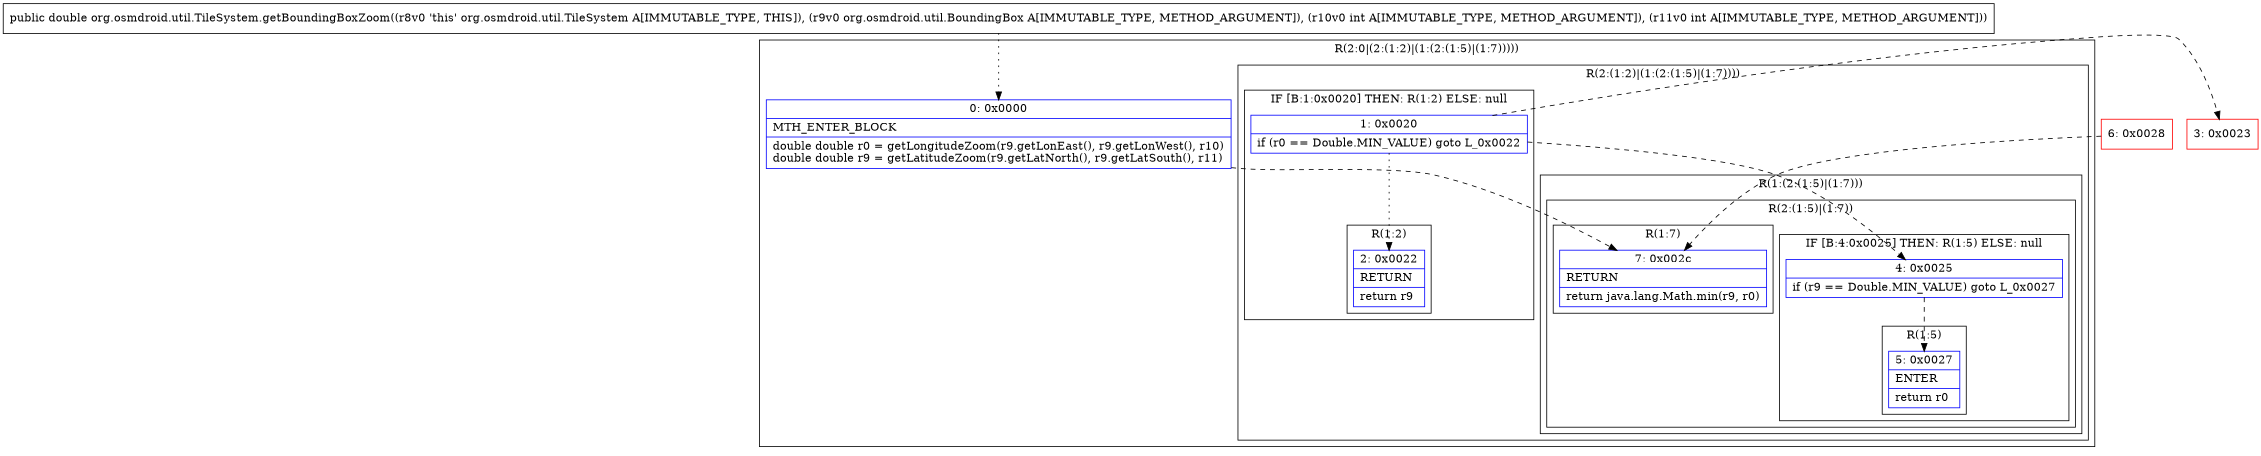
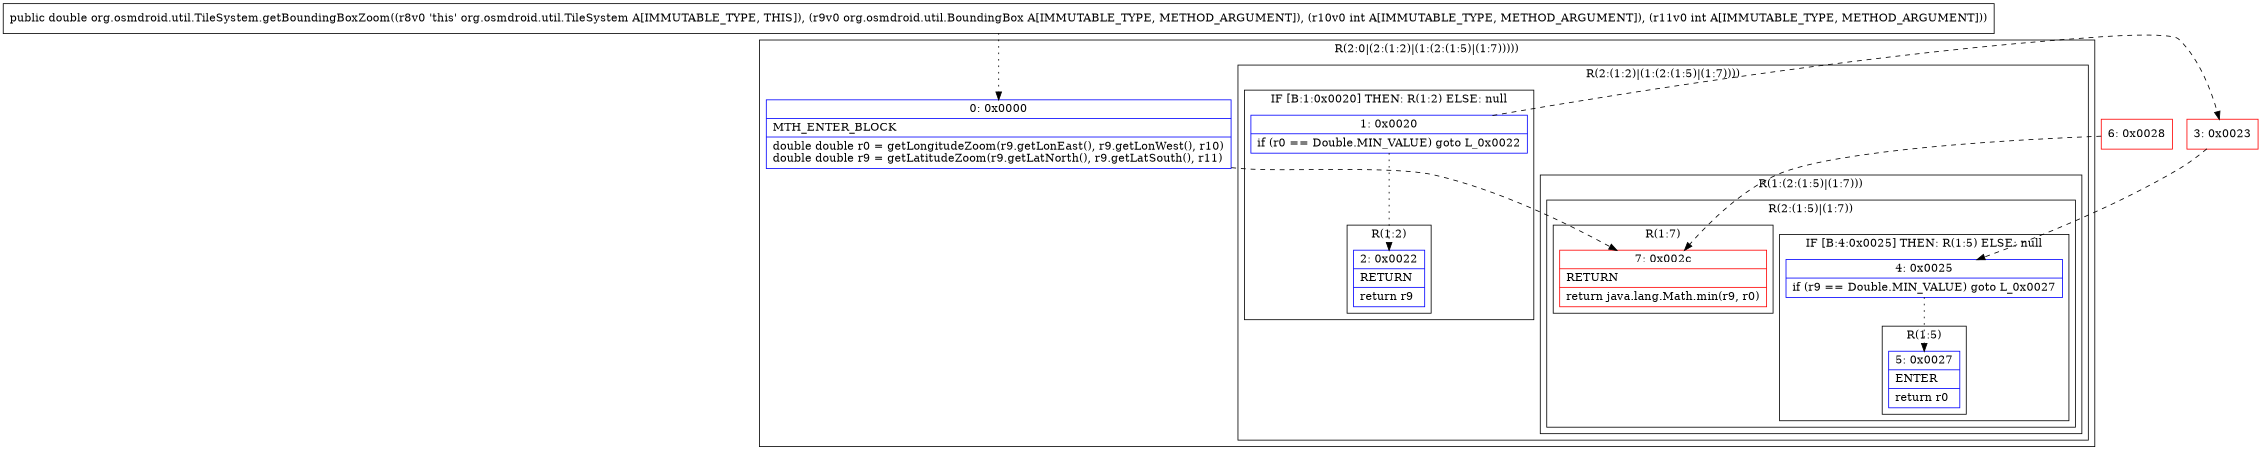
edge "1: 0x0020" -> "4: 0x0025": now "3: 0x0023" -> "4: 0x0025"
node "7: 0x002c": color blue -> red
edge "4: 0x0025" -> "5: 0x0027": style dashed -> dotted
